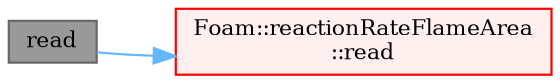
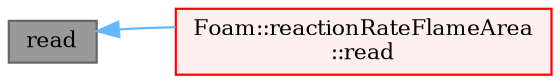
edge "read" -> "Foam::reactionRateFlameArea ::read": reversed
